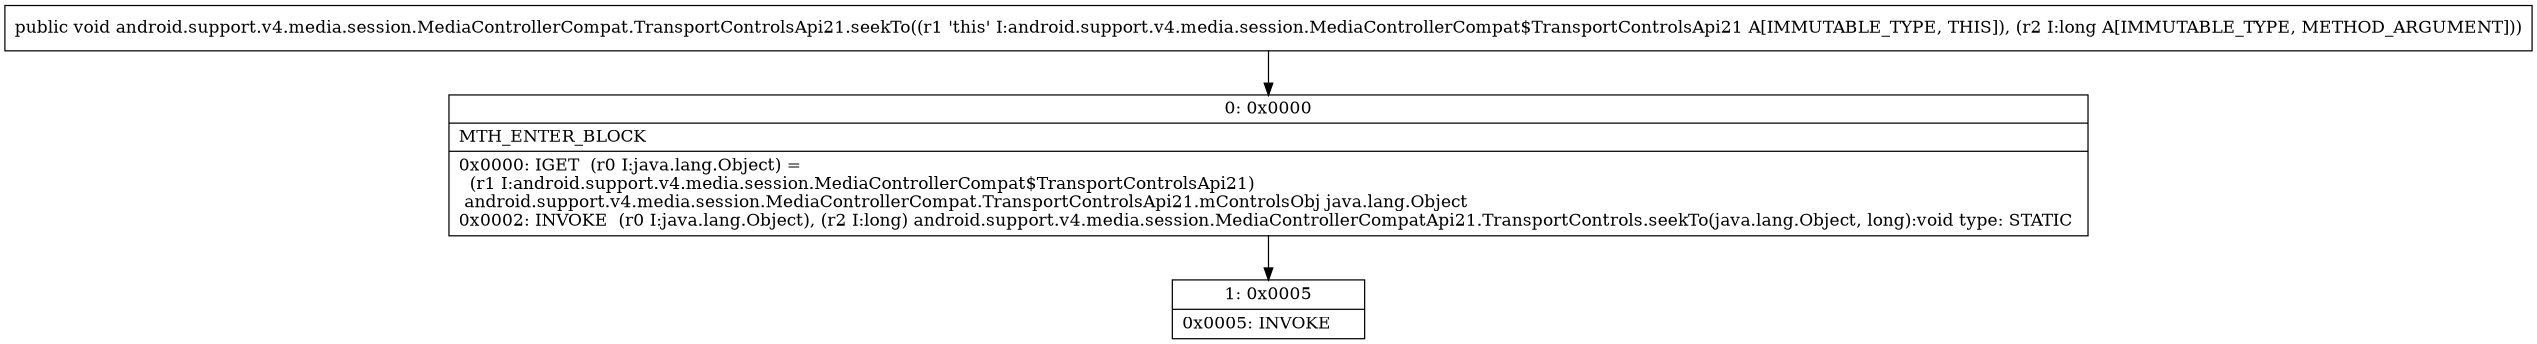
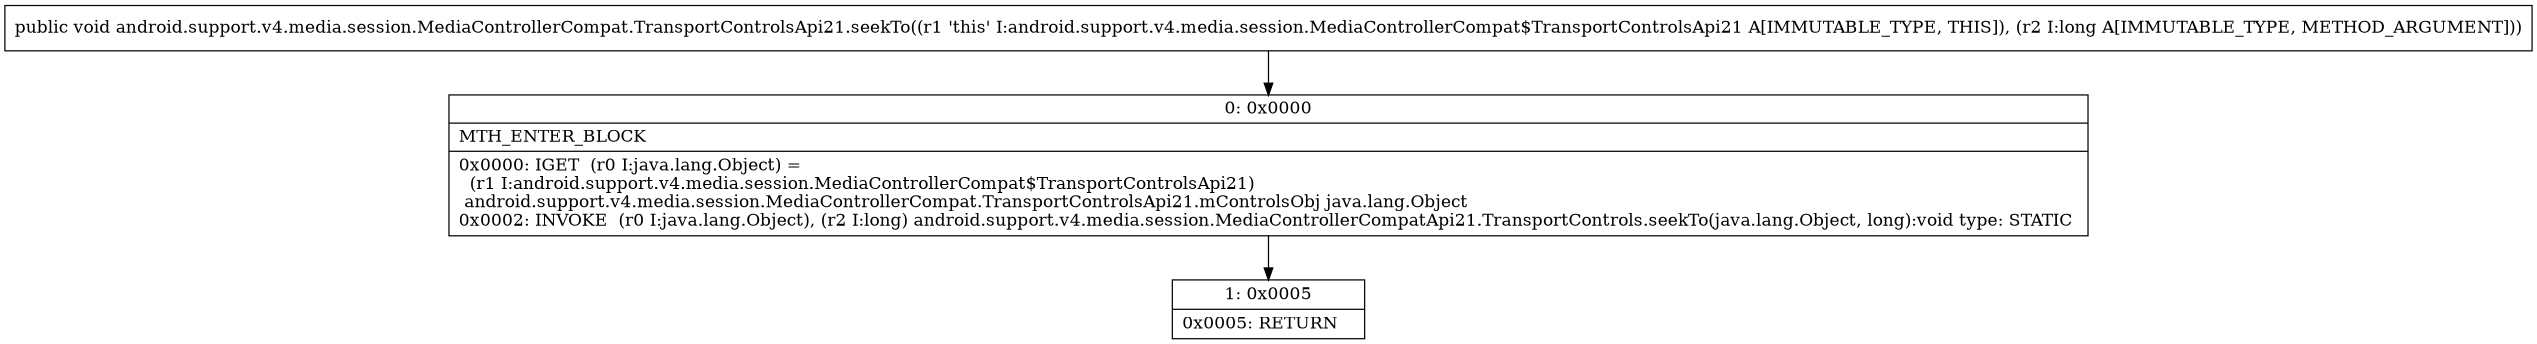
node "1: 0x0005": text "0x0005: INVOKE" -> "0x0005: RETURN"
